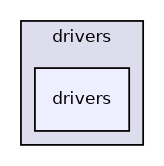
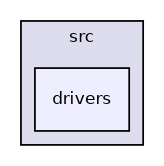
cluster "drivers": label "drivers" -> "src"
